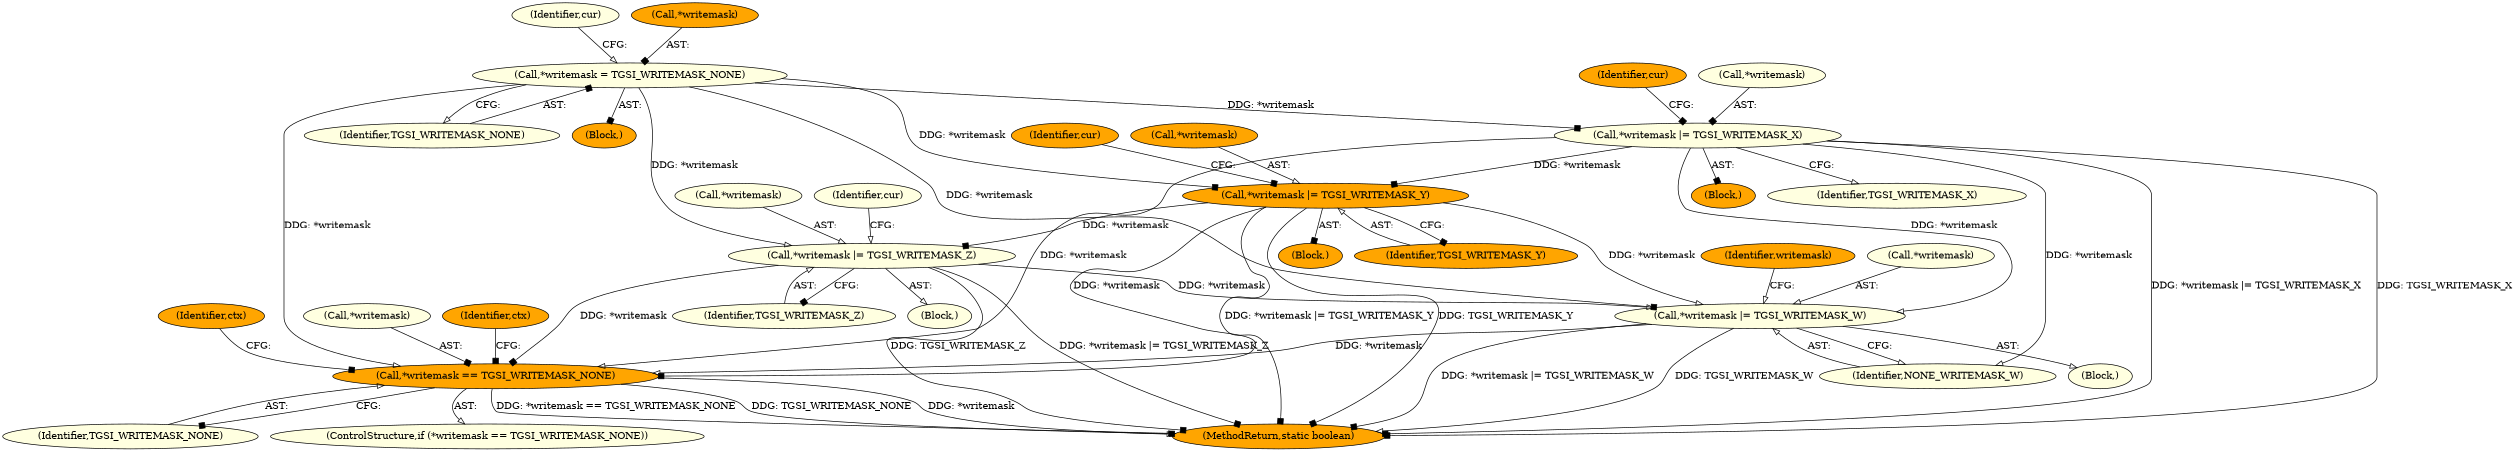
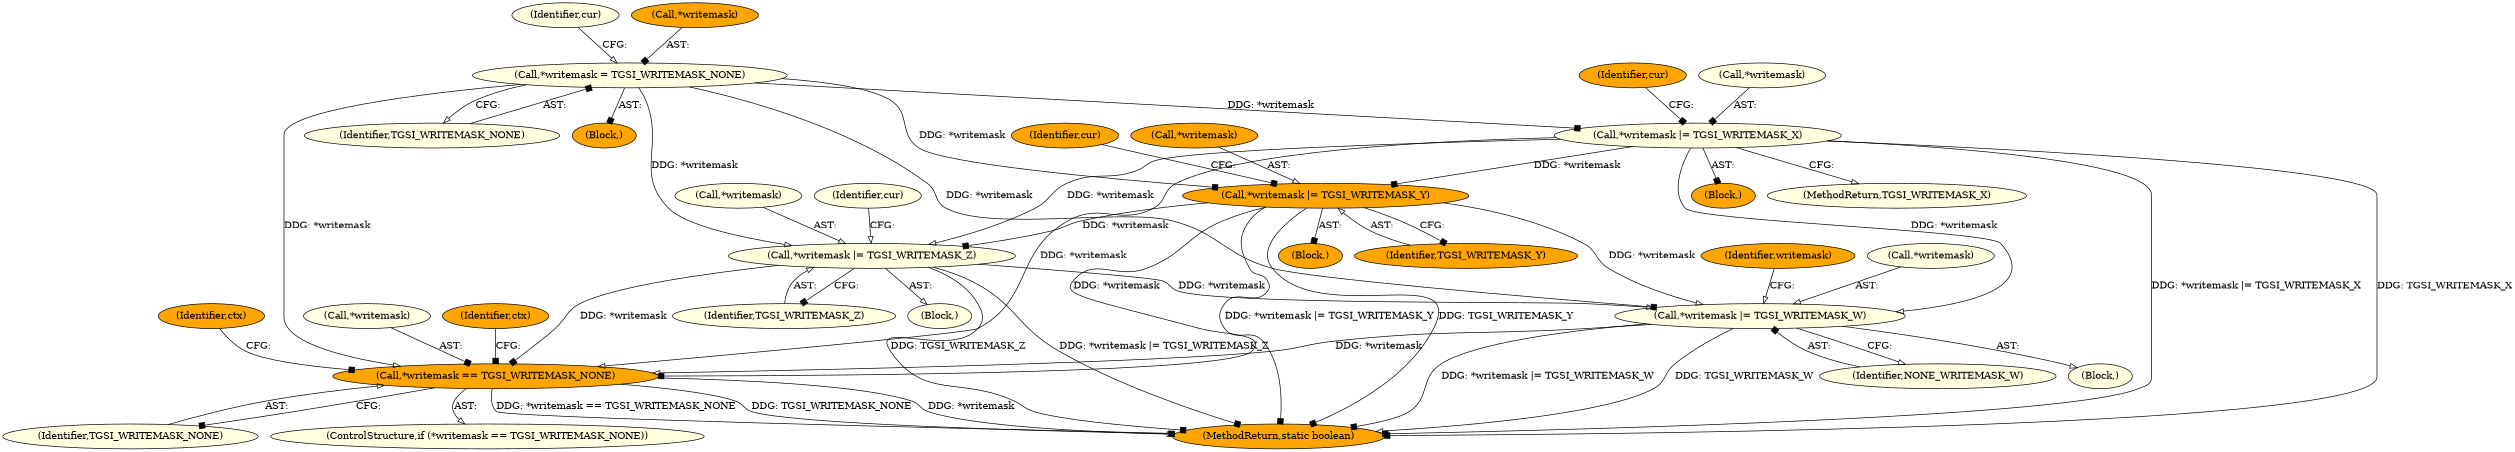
edge "(Call,*writemask |= TGSI_WRITEMASK_X)" -> "(Identifier,NONE_WRITEMASK_W)": now "(Call,*writemask |= TGSI_WRITEMASK_X)" -> "(Call,*writemask |= TGSI_WRITEMASK_Z)"
node "(Identifier,TGSI_WRITEMASK_X)": label "(Identifier,TGSI_WRITEMASK_X)" -> "(MethodReturn,TGSI_WRITEMASK_X)"
edge "(Identifier,NONE_WRITEMASK_W)" -> "(Call,*writemask |= TGSI_WRITEMASK_W)": arrowhead onormal -> box
